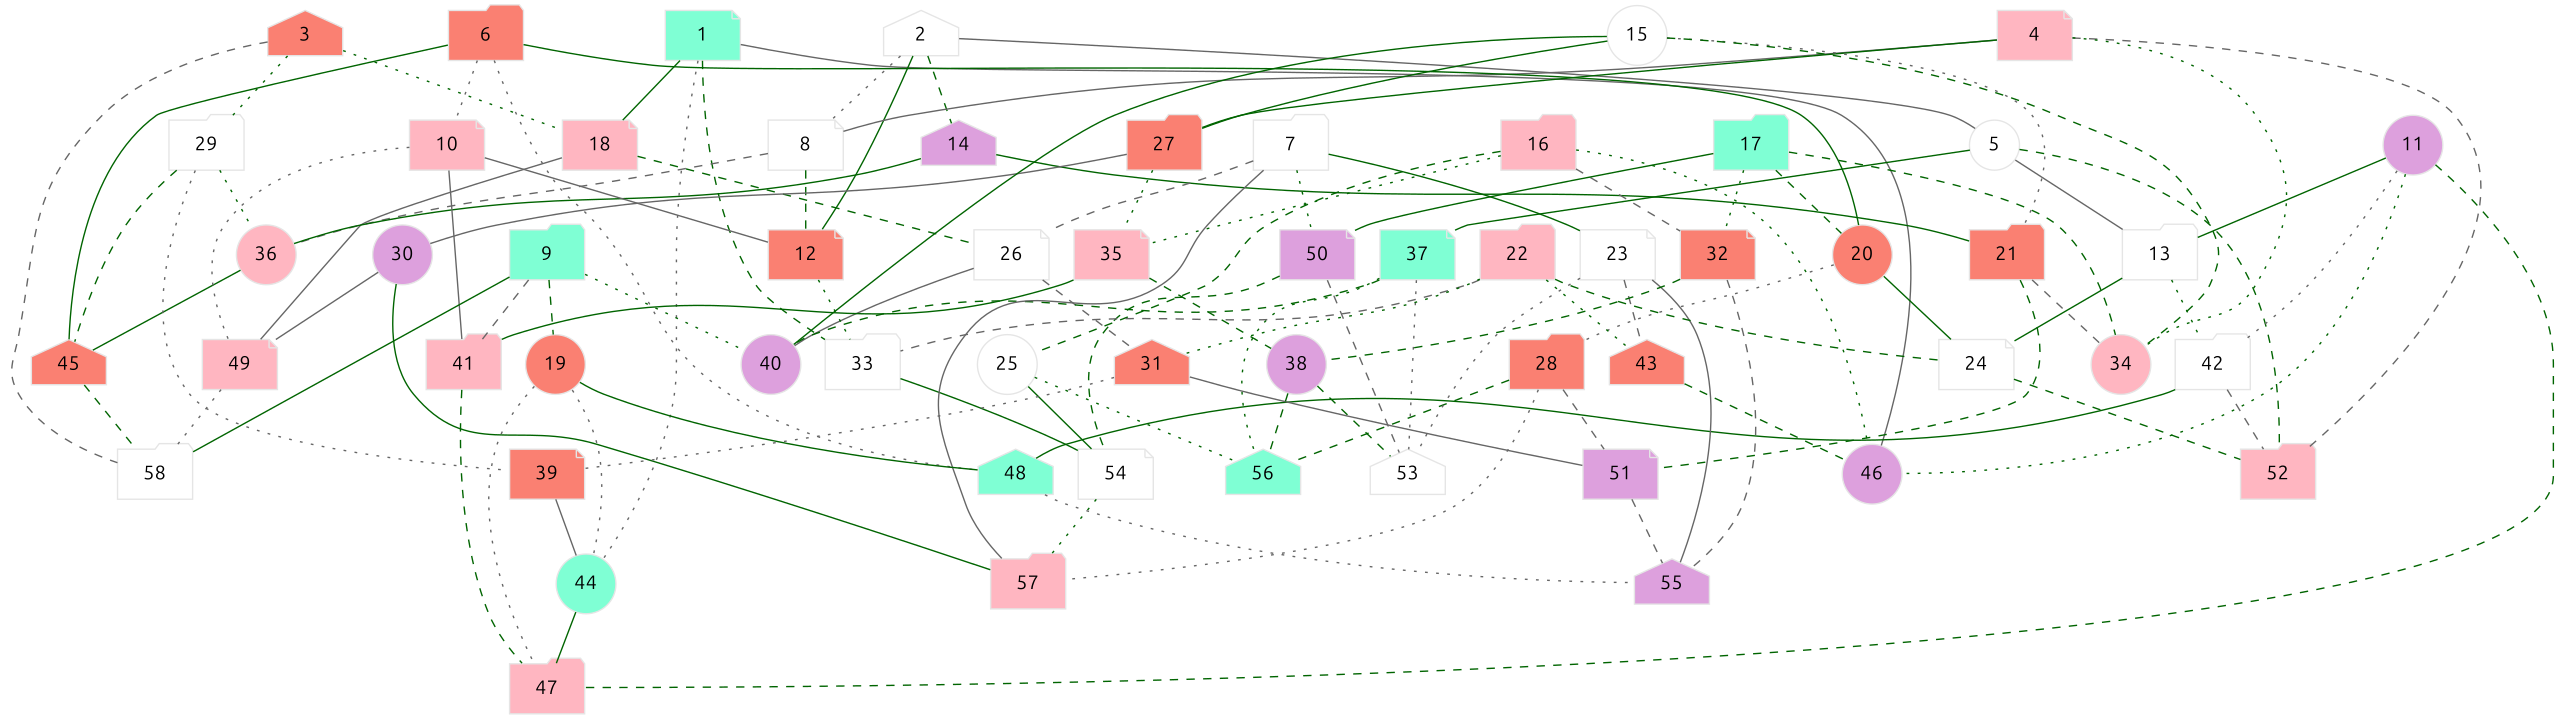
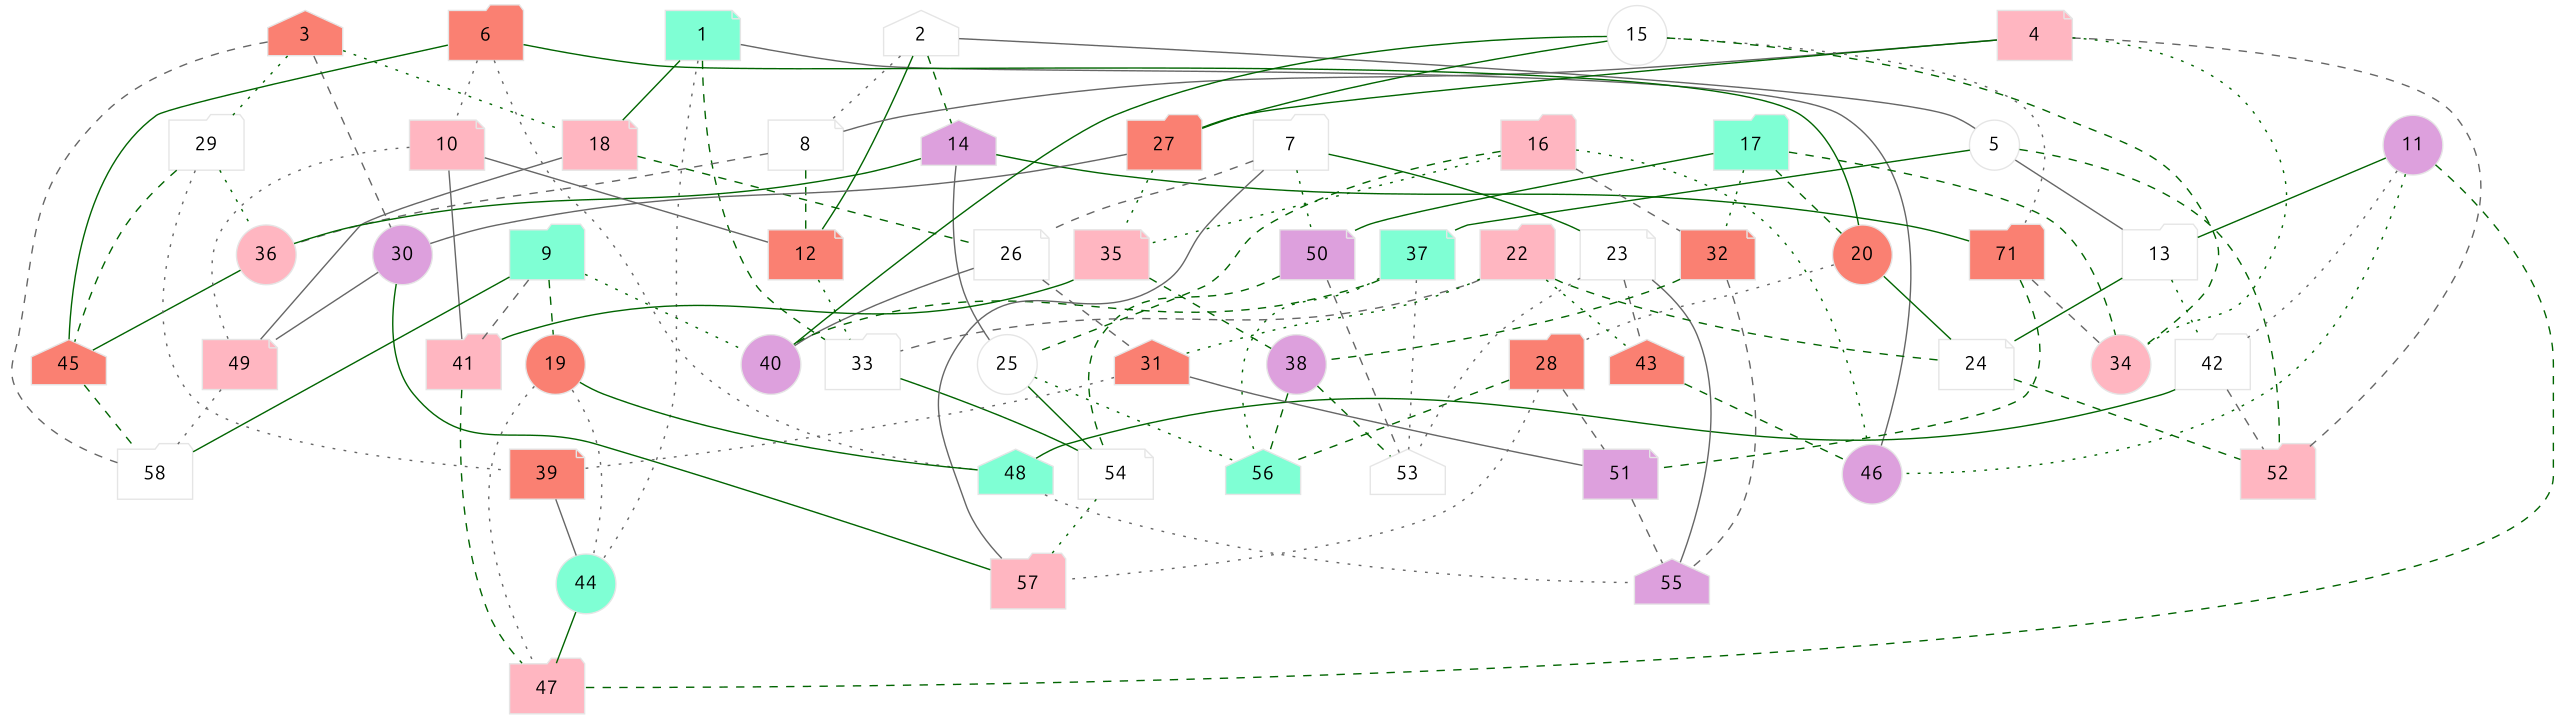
edge "3" -- "30": added
node "21": label "21" -> "71"
edge "14" -- "25": added
